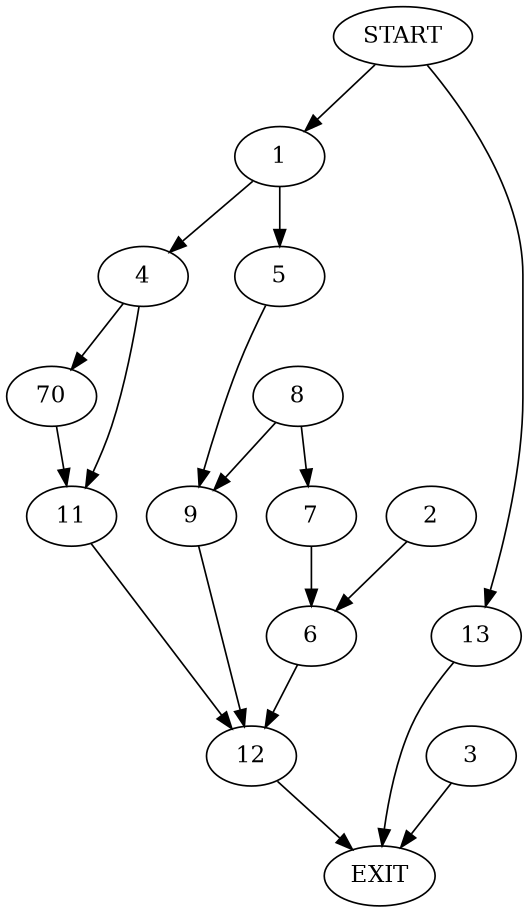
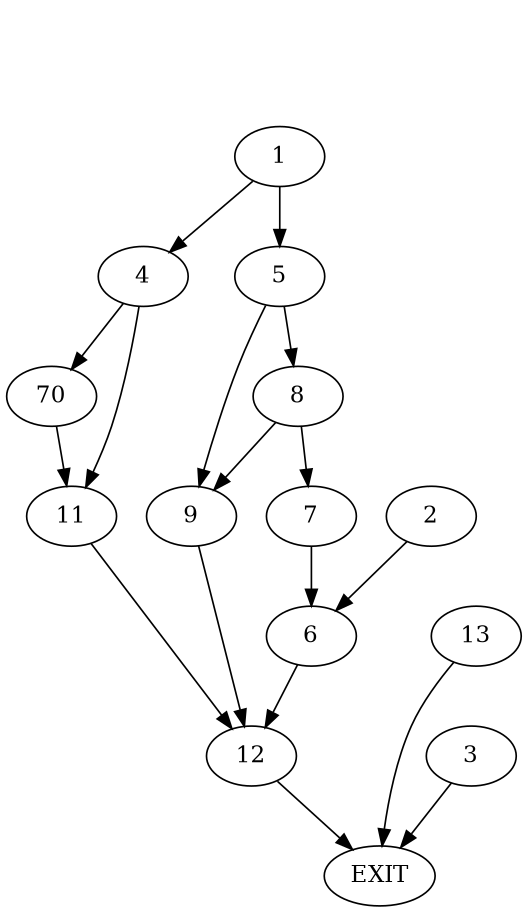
node "START": removed
edge "5" -> "8": added
